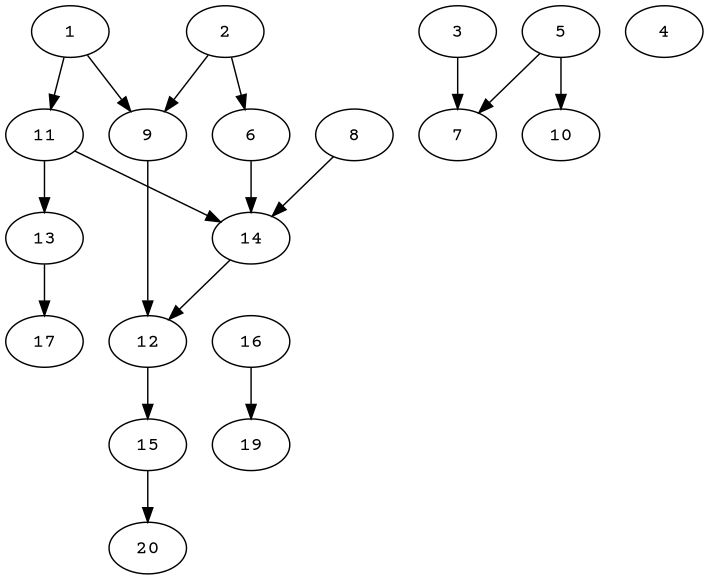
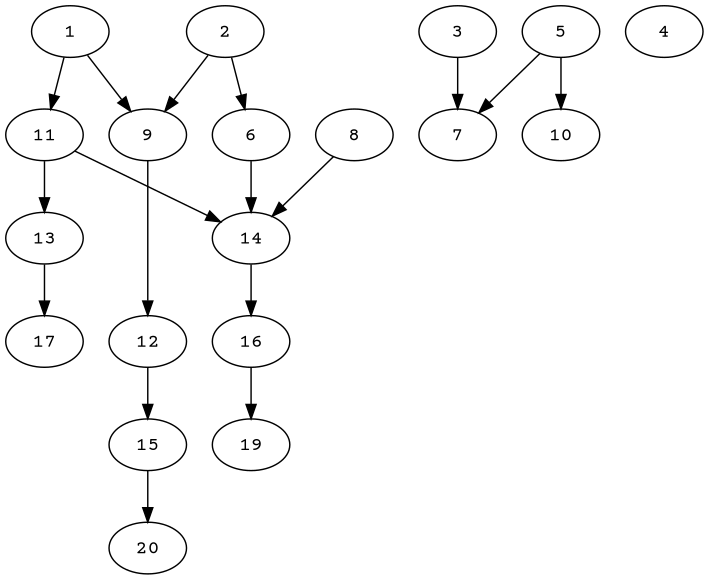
edge "14" -> "12": now "14" -> "16"
